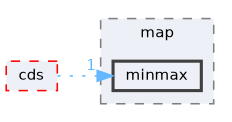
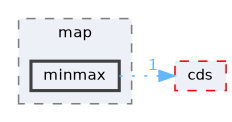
edge "cds" -> "minmax": reversed
